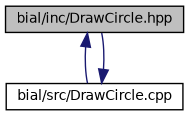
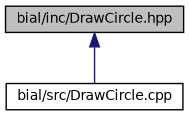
edge "bial/inc/DrawCircle.hpp" -> "bial/src/DrawCircle.cpp": removed
